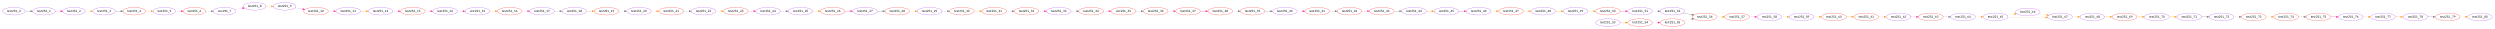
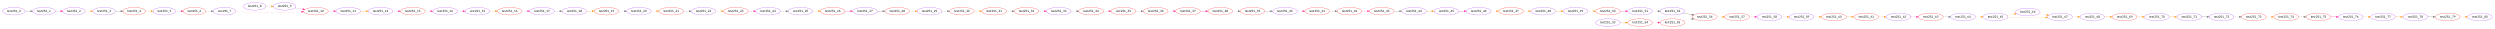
edge "test251_7" -> "test251_8": now "test251_7" -> "test251_10"
